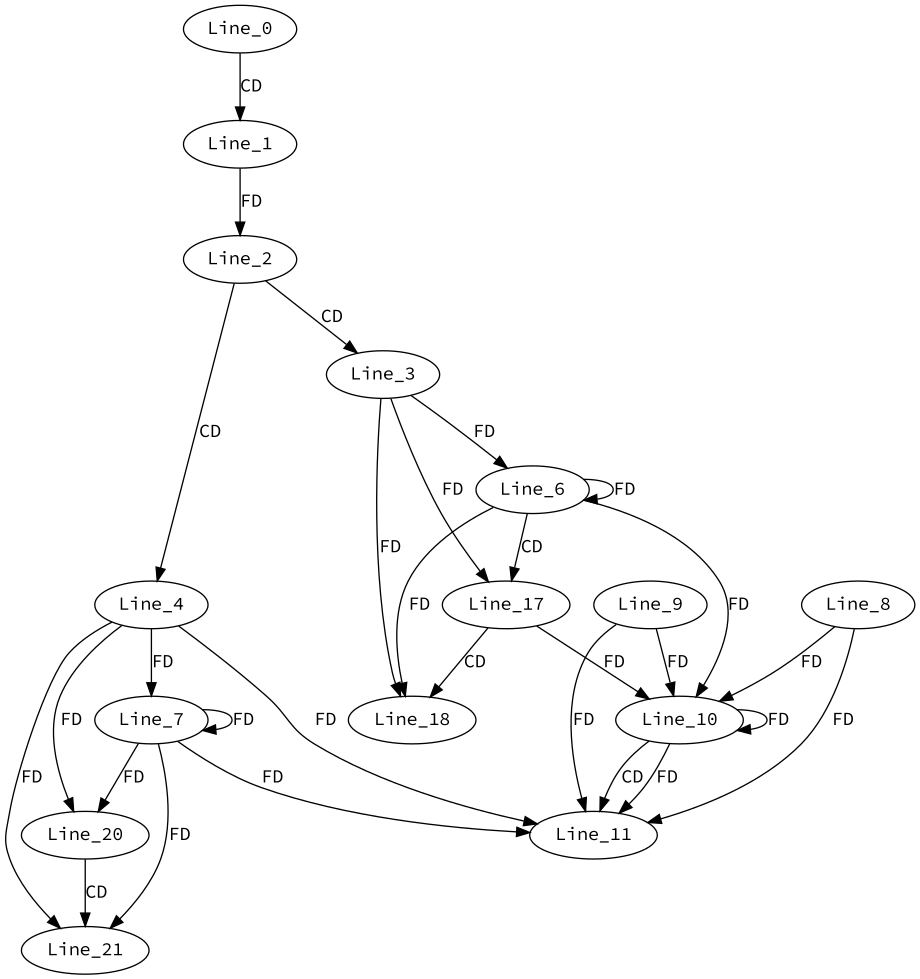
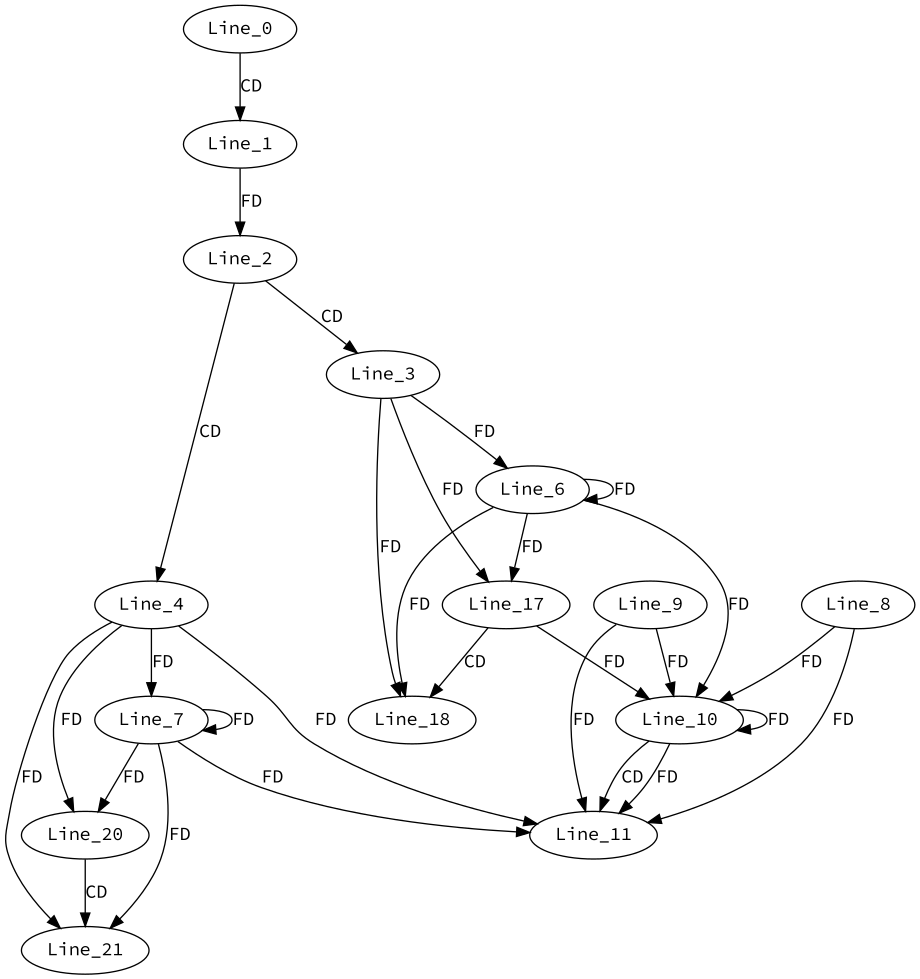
edge "Line_6" -> "Line_17": label "CD" -> "FD"
